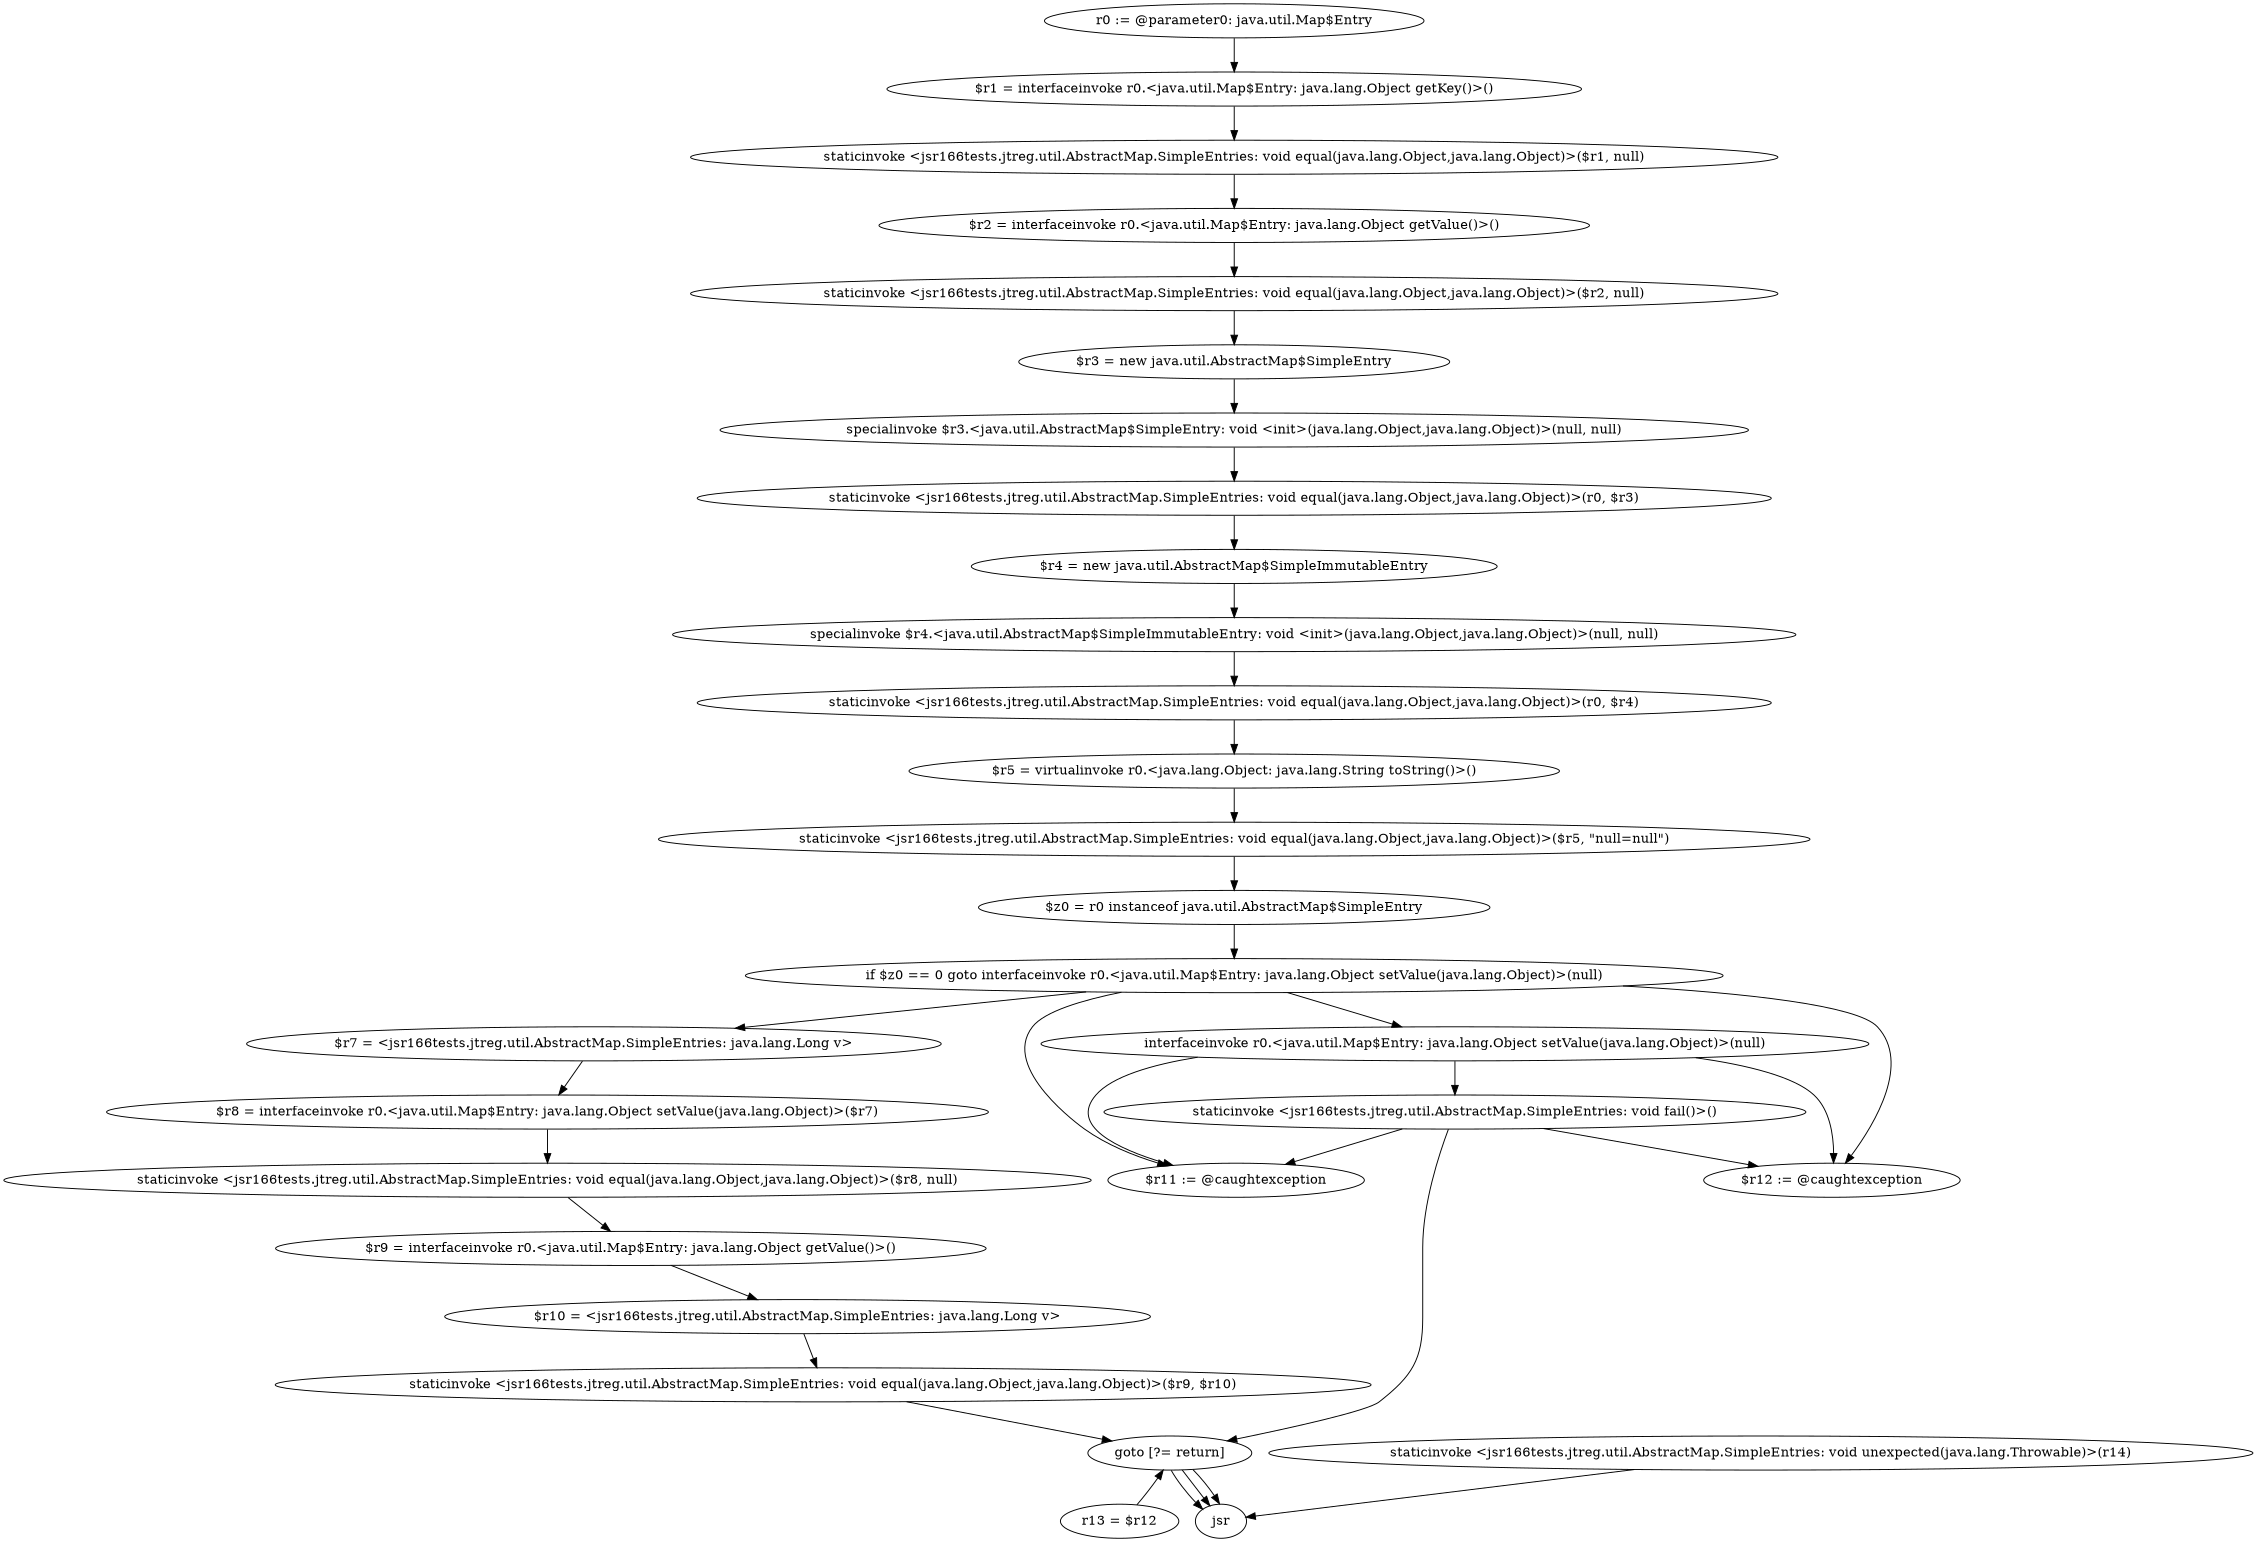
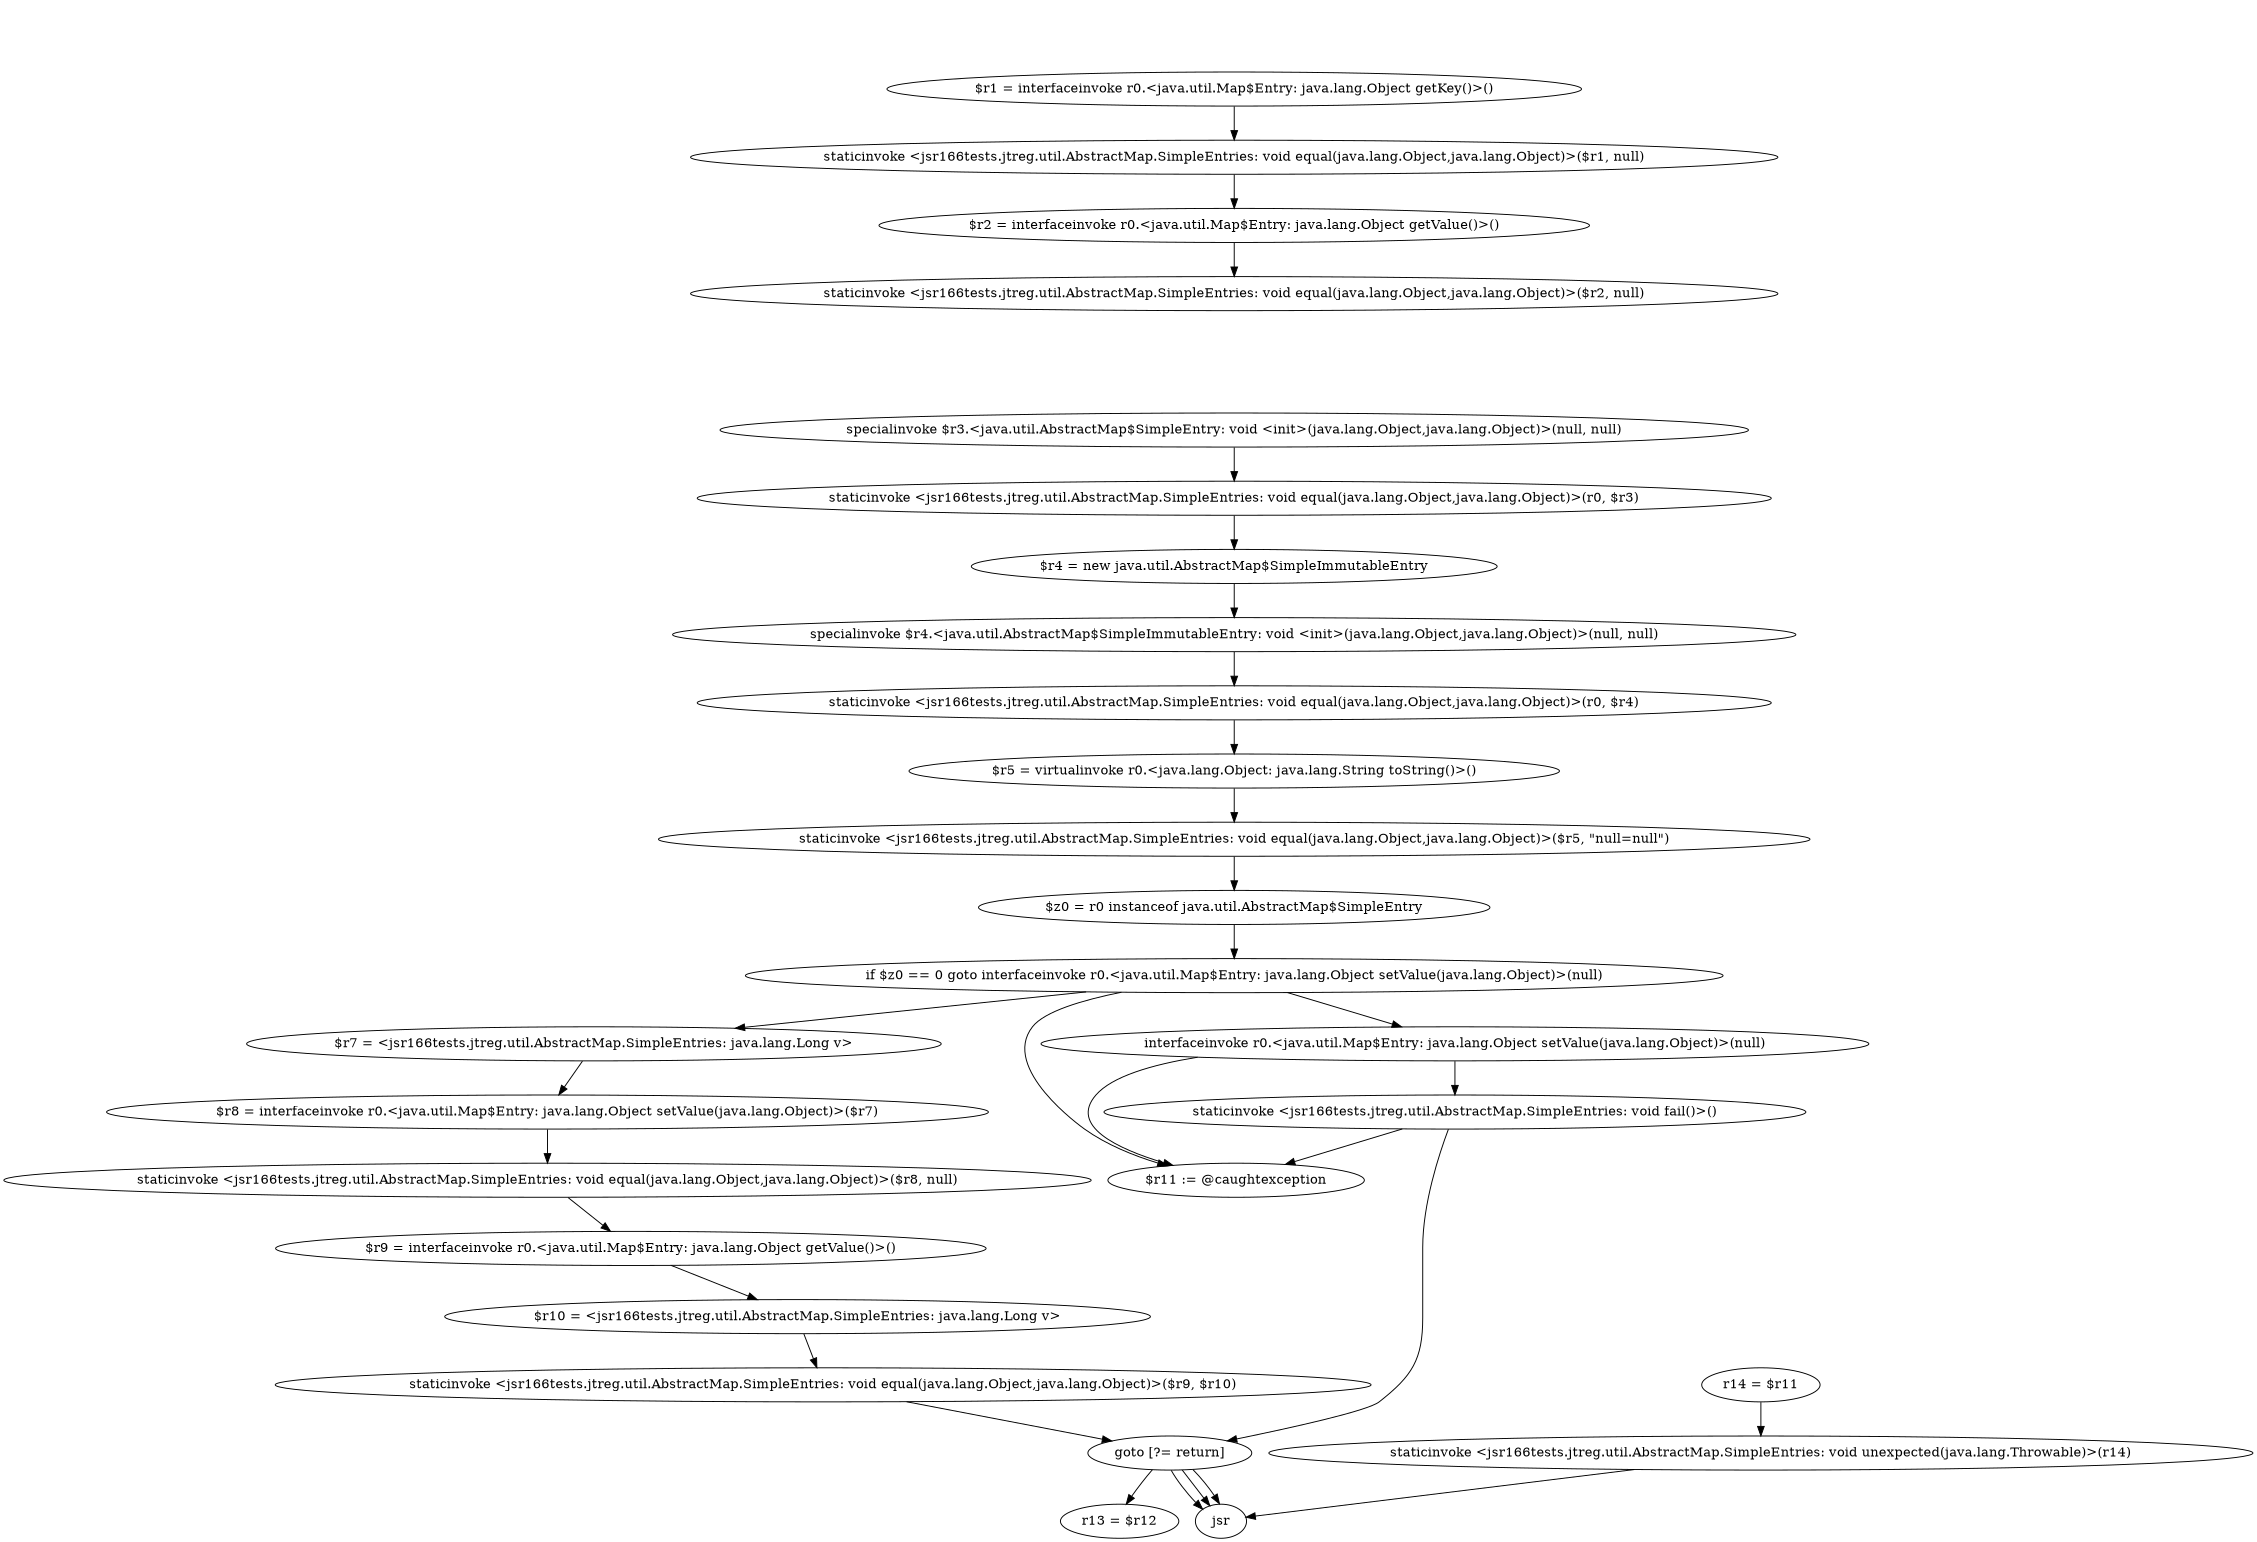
node "r0 := @parameter0: java.util.Map$Entry": removed
node "$r3 = new java.util.AbstractMap$SimpleEntry": removed
node "$r12 := @caughtexception": removed
node "r14 = $r11": added
edge "r13 = $r12" -> "goto [?= return]": reversed
